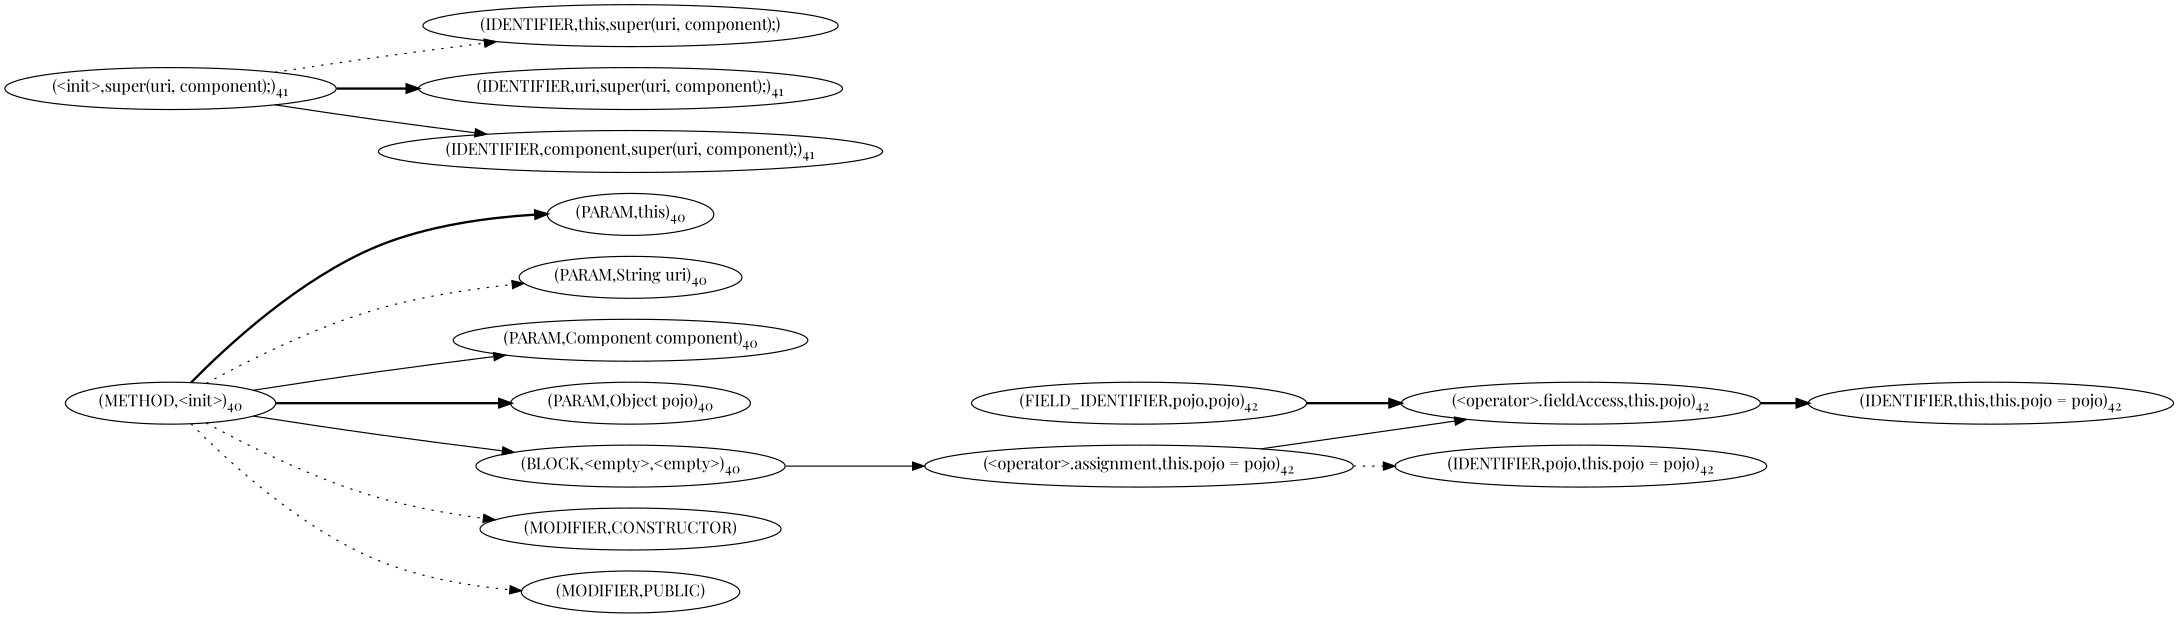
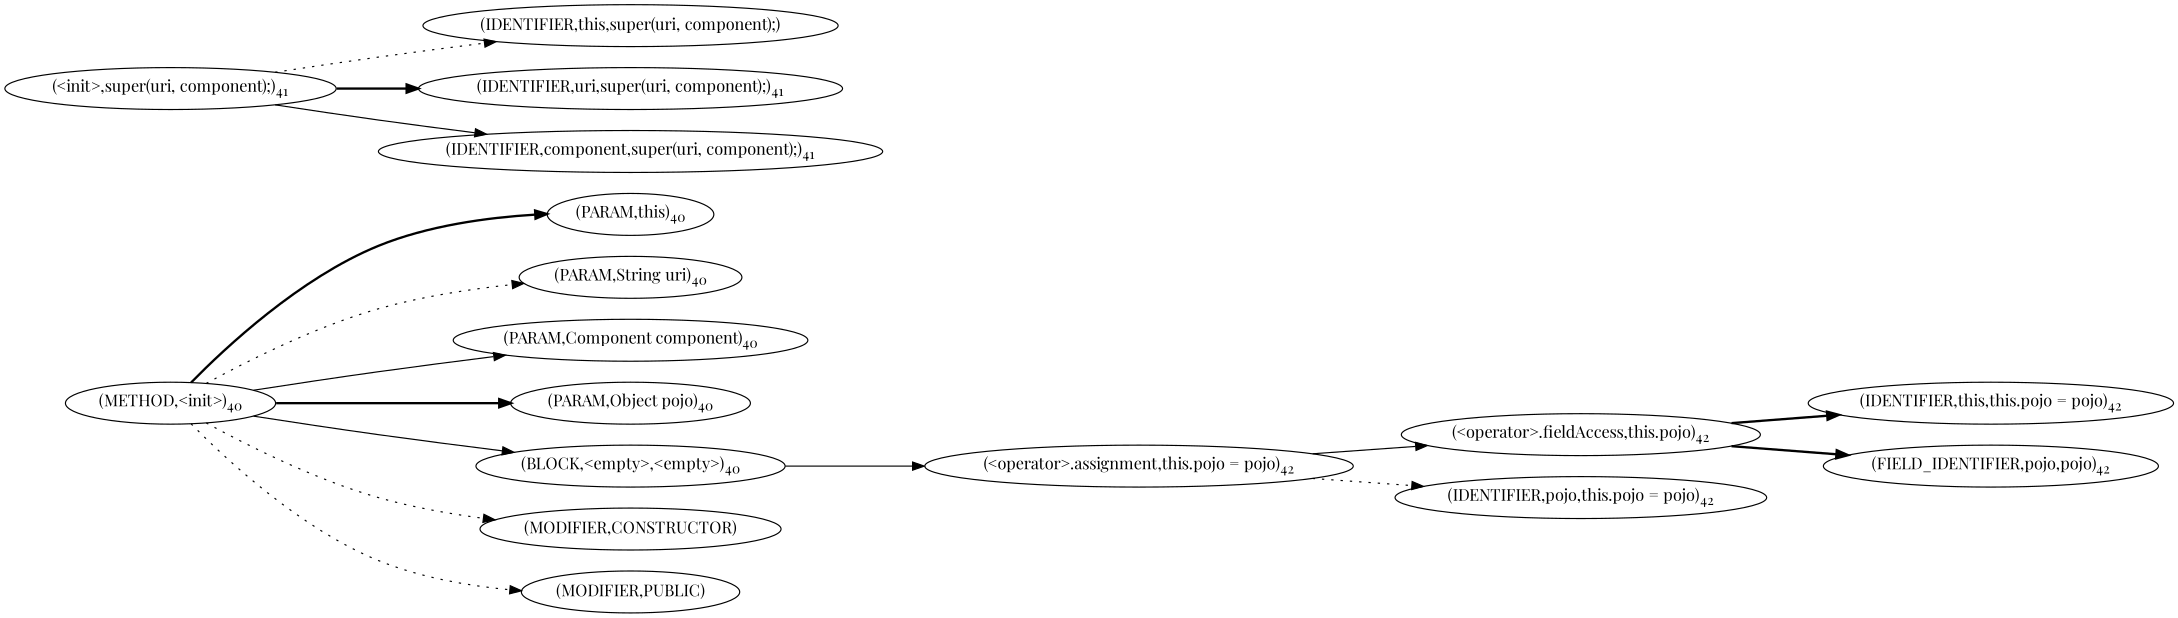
edge "(FIELD_IDENTIFIER,pojo,pojo)" -> "(<operator>.fieldAccess,this.pojo)": reversed
